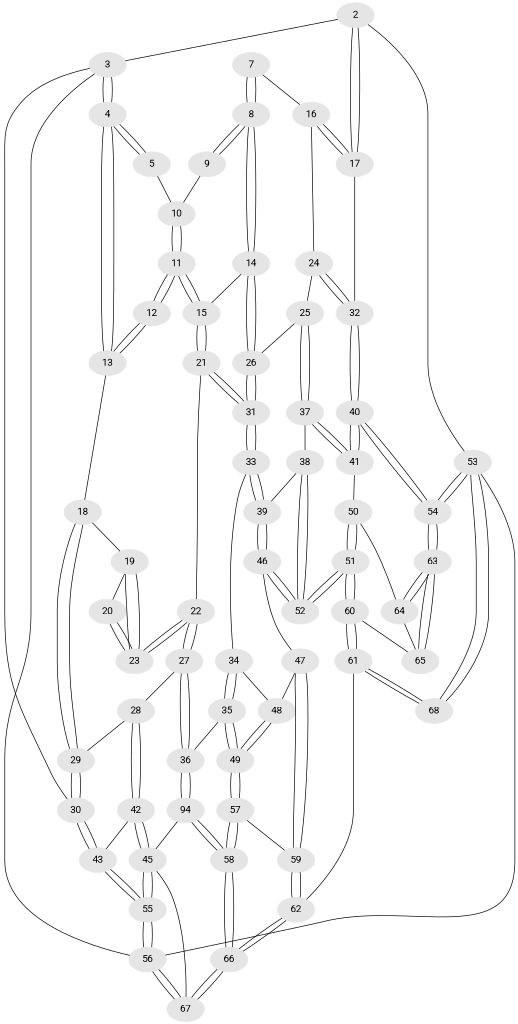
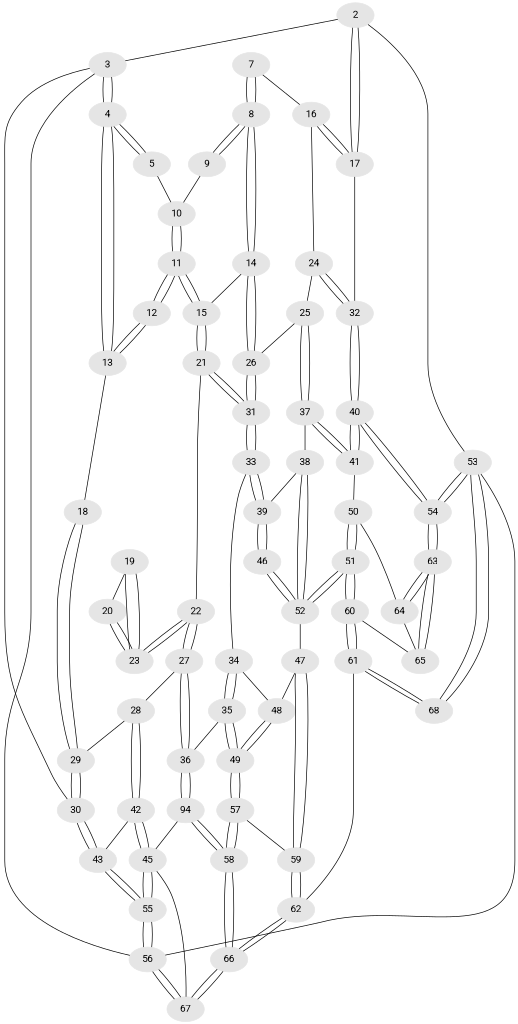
edge "18" -- "19": removed
edge "46" -- "47": now "52" -- "47"
